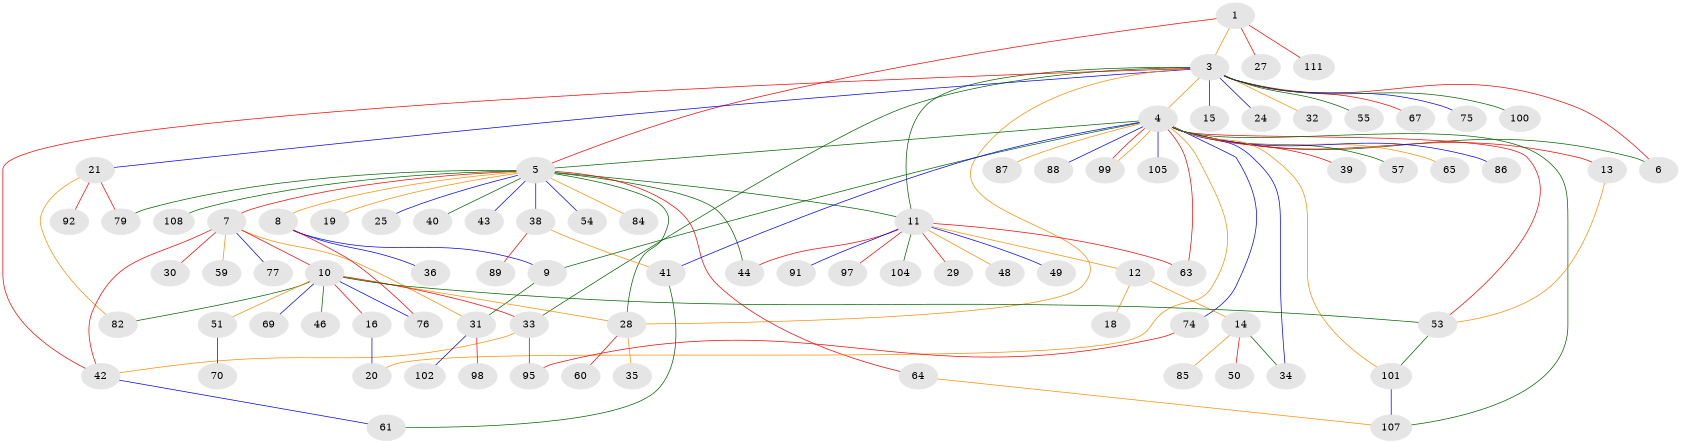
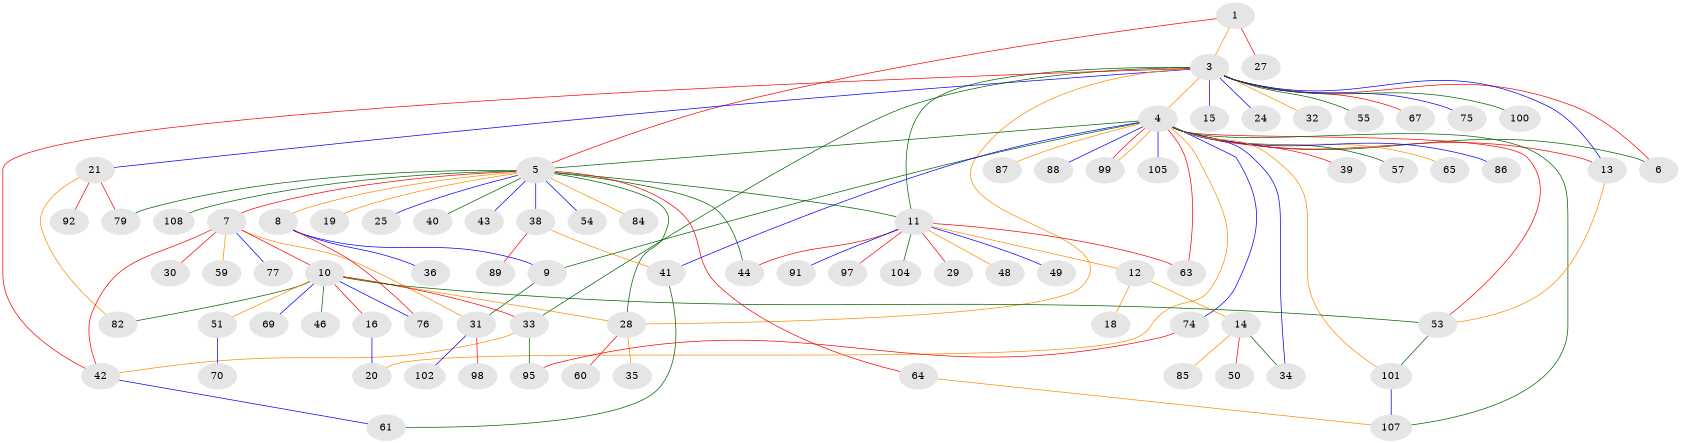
node "111": removed
edge "3" -- "13": added
